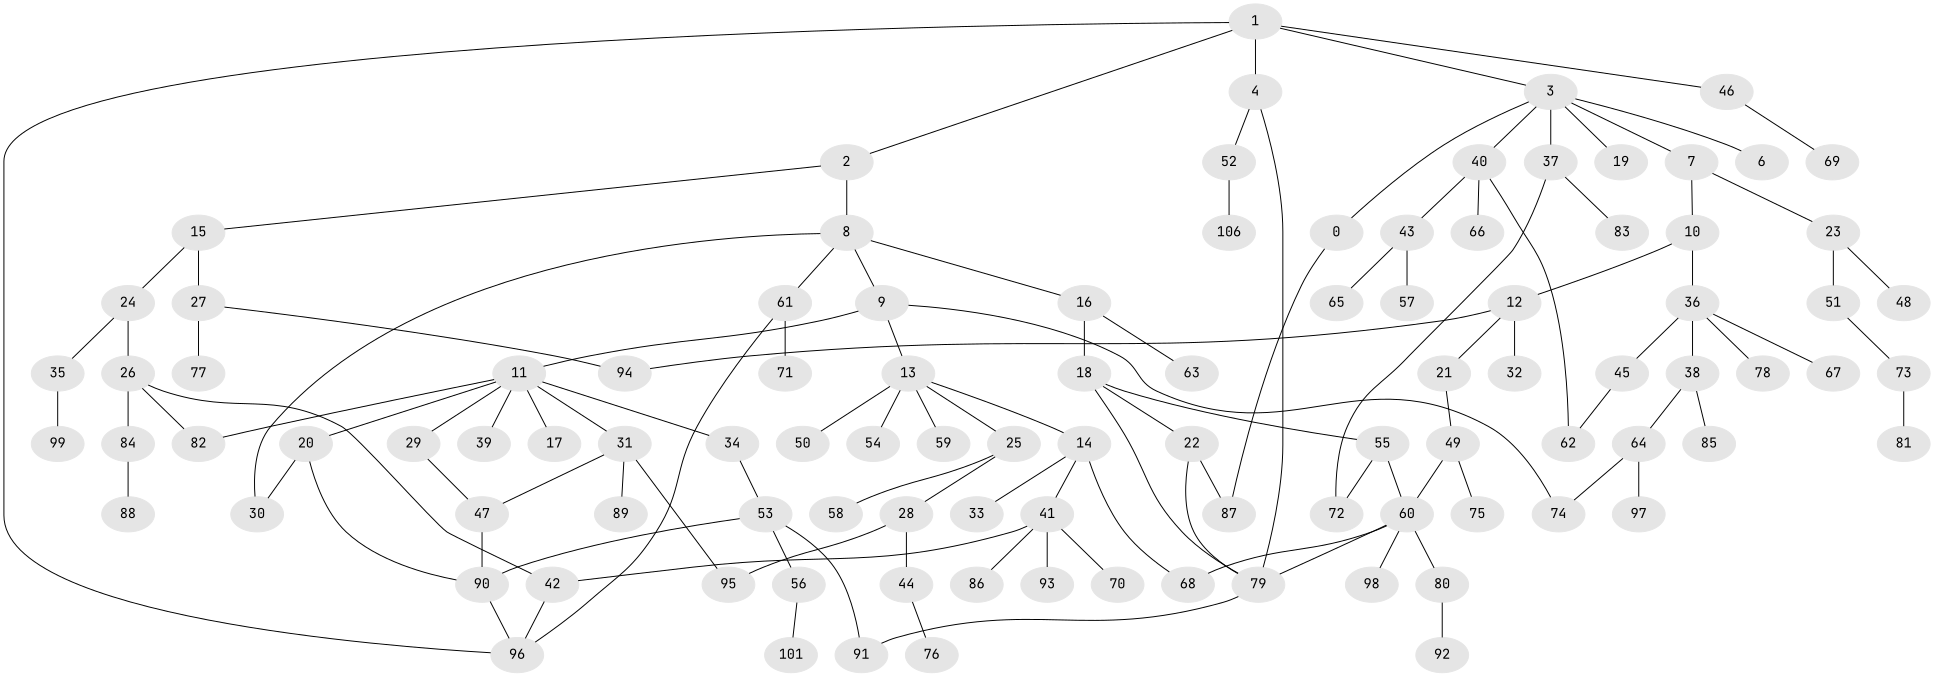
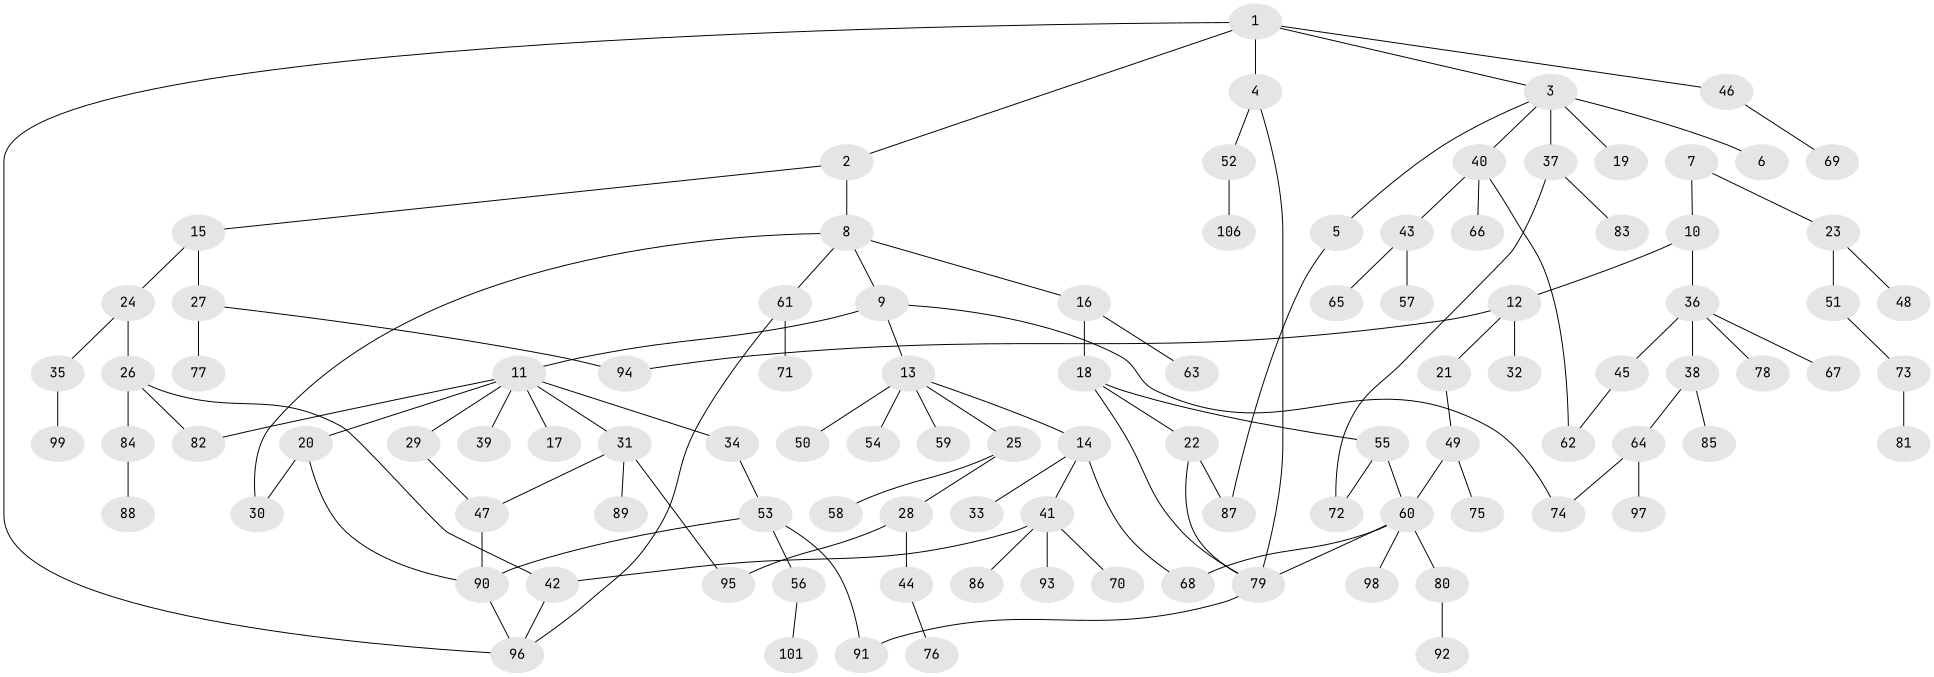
edge "3" -- "7": removed
node "0": label "0" -> "5"
